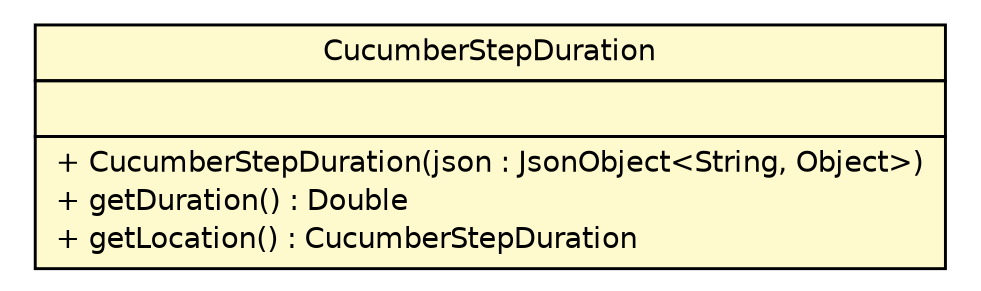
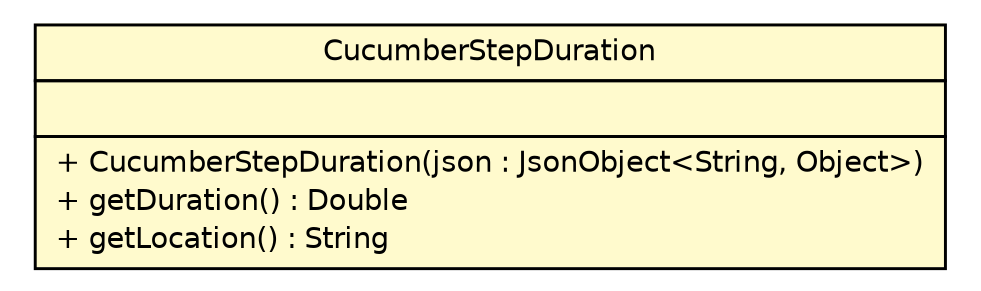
node "CucumberStepDuration": text "+ getLocation() : CucumberStepDuration" -> "+ getLocation() : String"
